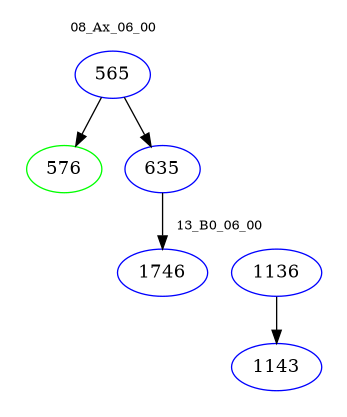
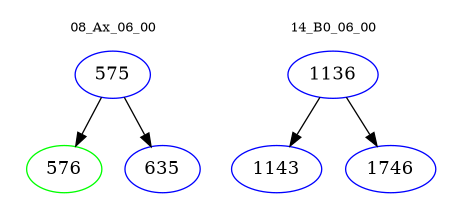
node "565": label "565" -> "575"
edge "635" -> "1746": now "1136" -> "1746"
cluster "13_B0_06_00": label "13_B0_06_00" -> "14_B0_06_00"
